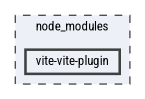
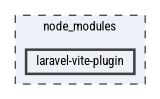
node "vite-vite-plugin": label "vite-vite-plugin" -> "laravel-vite-plugin"
